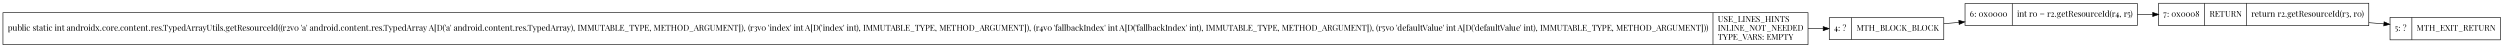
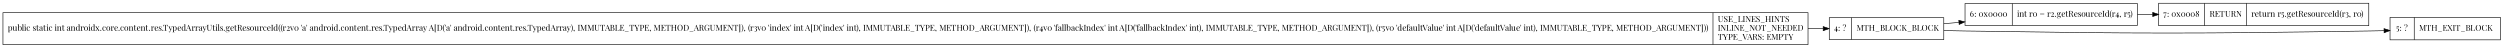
node "7: 0x0008": text "return r2.getResourceId(r3, r0)" -> "return r5.getResourceId(r3, r0)"
edge "7: 0x0008" -> "5: ?": now "4: ?" -> "5: ?"
node "5: ?": text "MTH_EXIT_RETURN" -> "MTH_EXIT_BLOCK"
